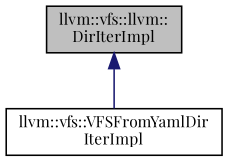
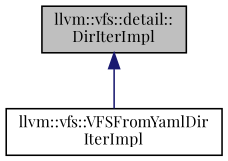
node "llvm::vfs::llvm:: DirIterImpl": label "llvm::vfs::llvm:: DirIterImpl" -> "llvm::vfs::detail:: DirIterImpl"
